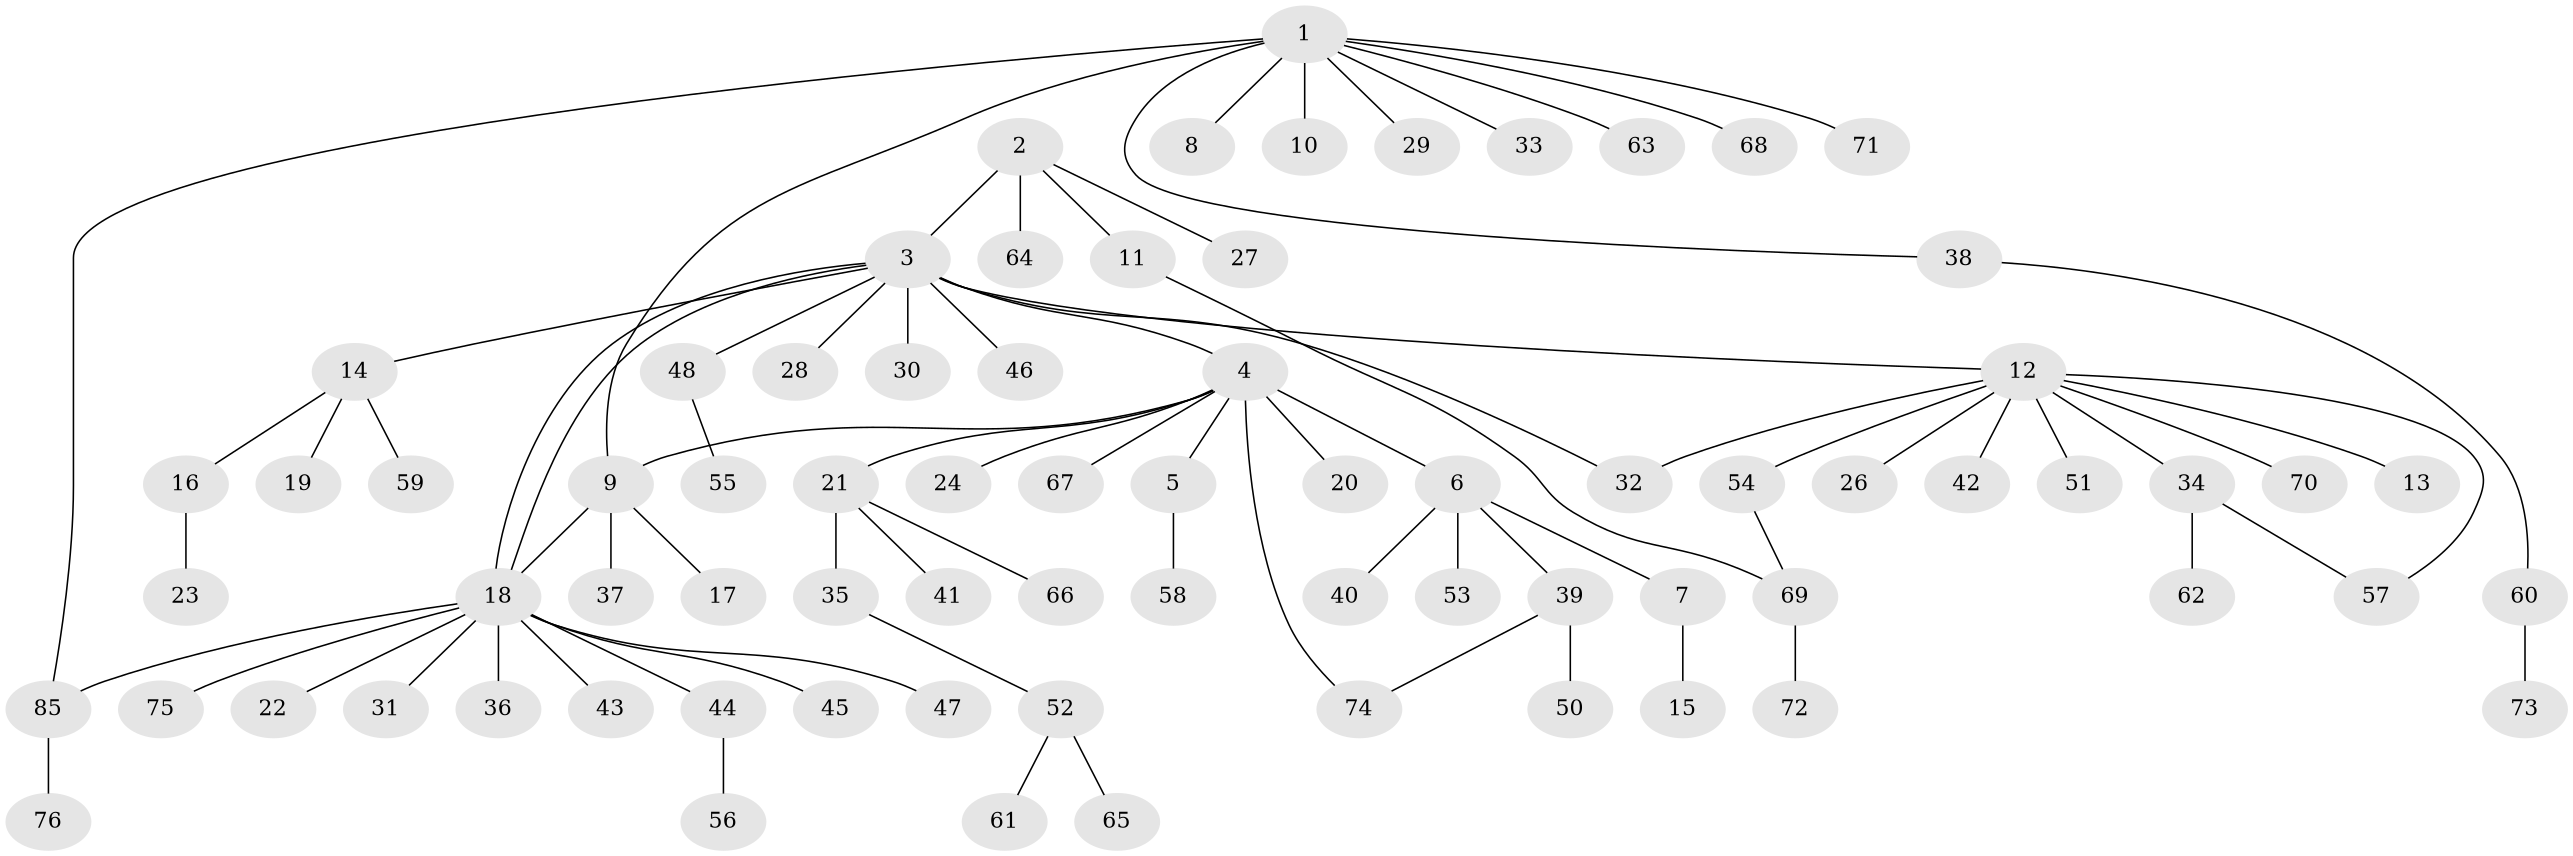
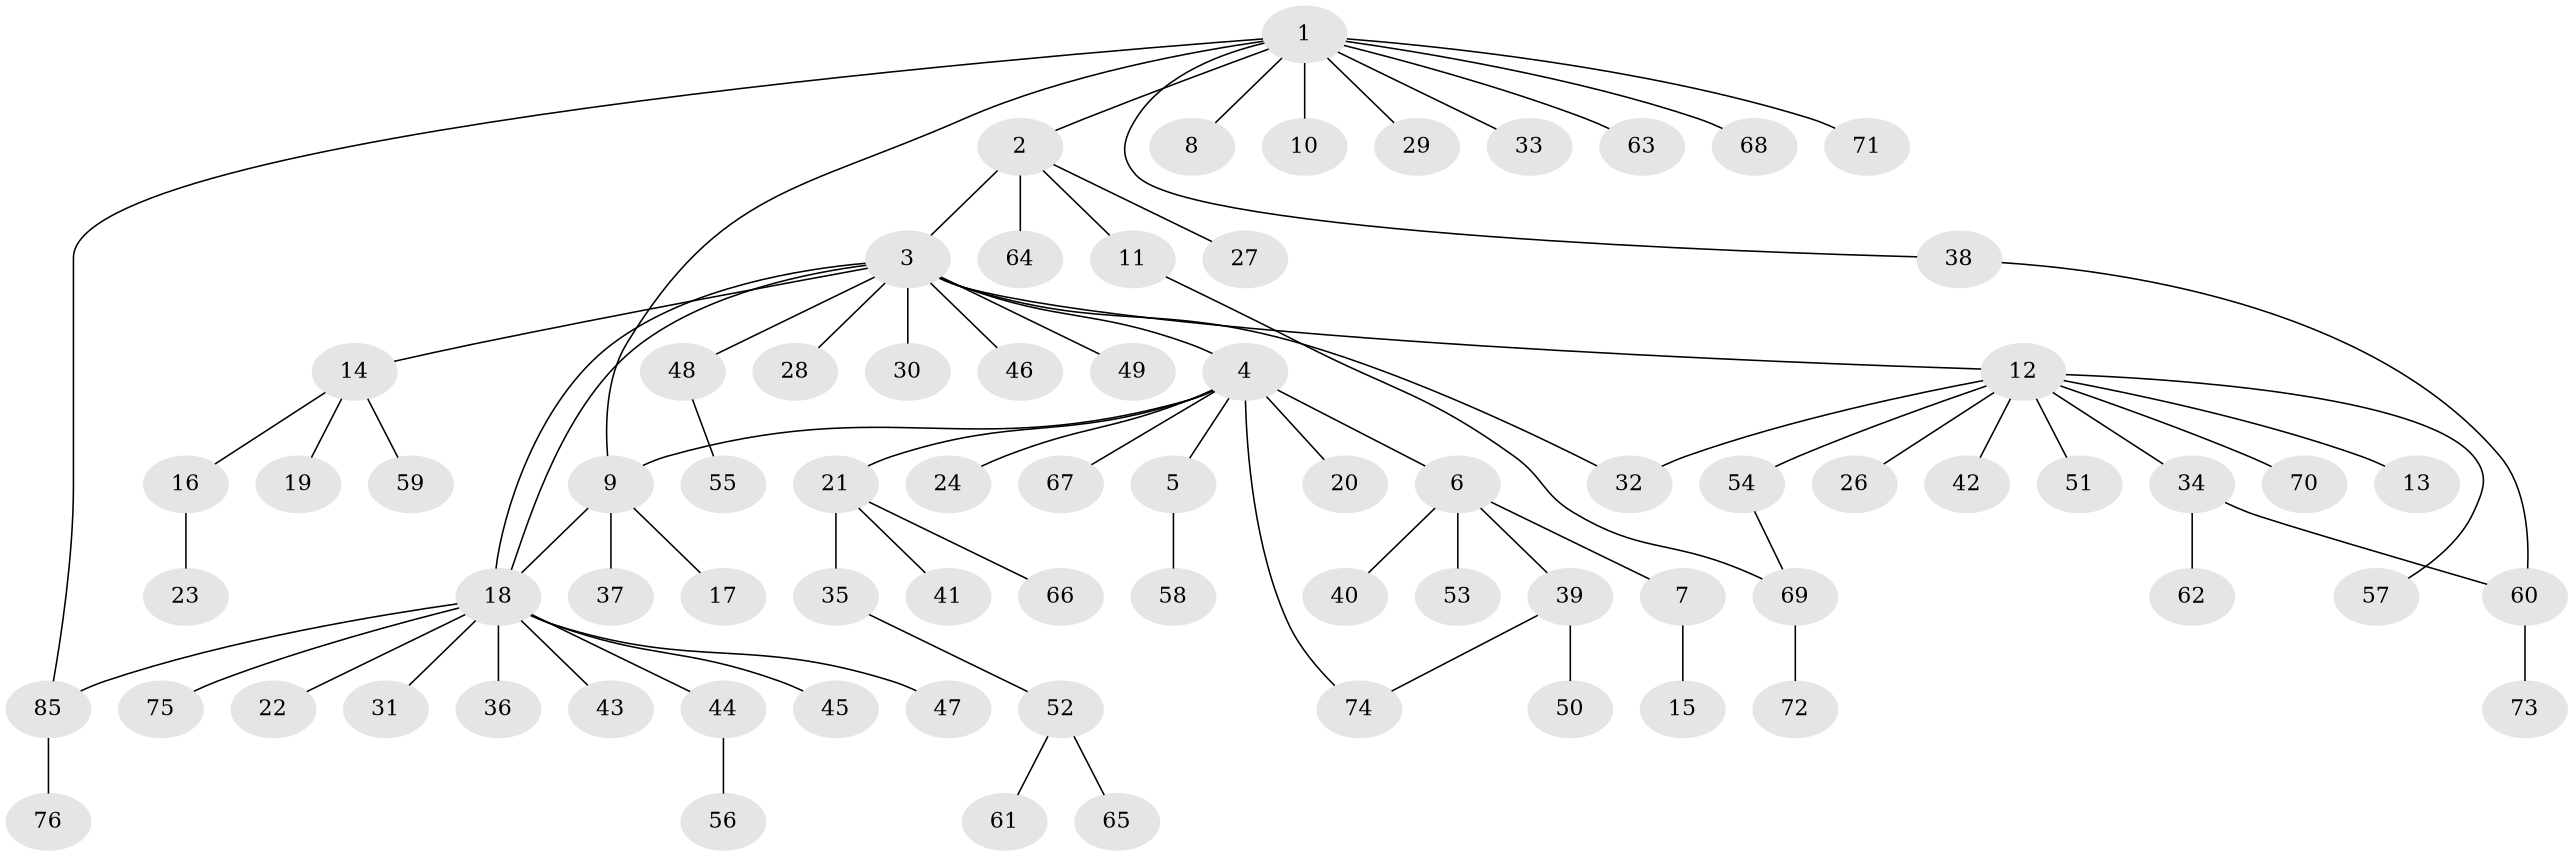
edge "1" -- "2": added
node "49": added
edge "34" -- "57": now "34" -- "60"
